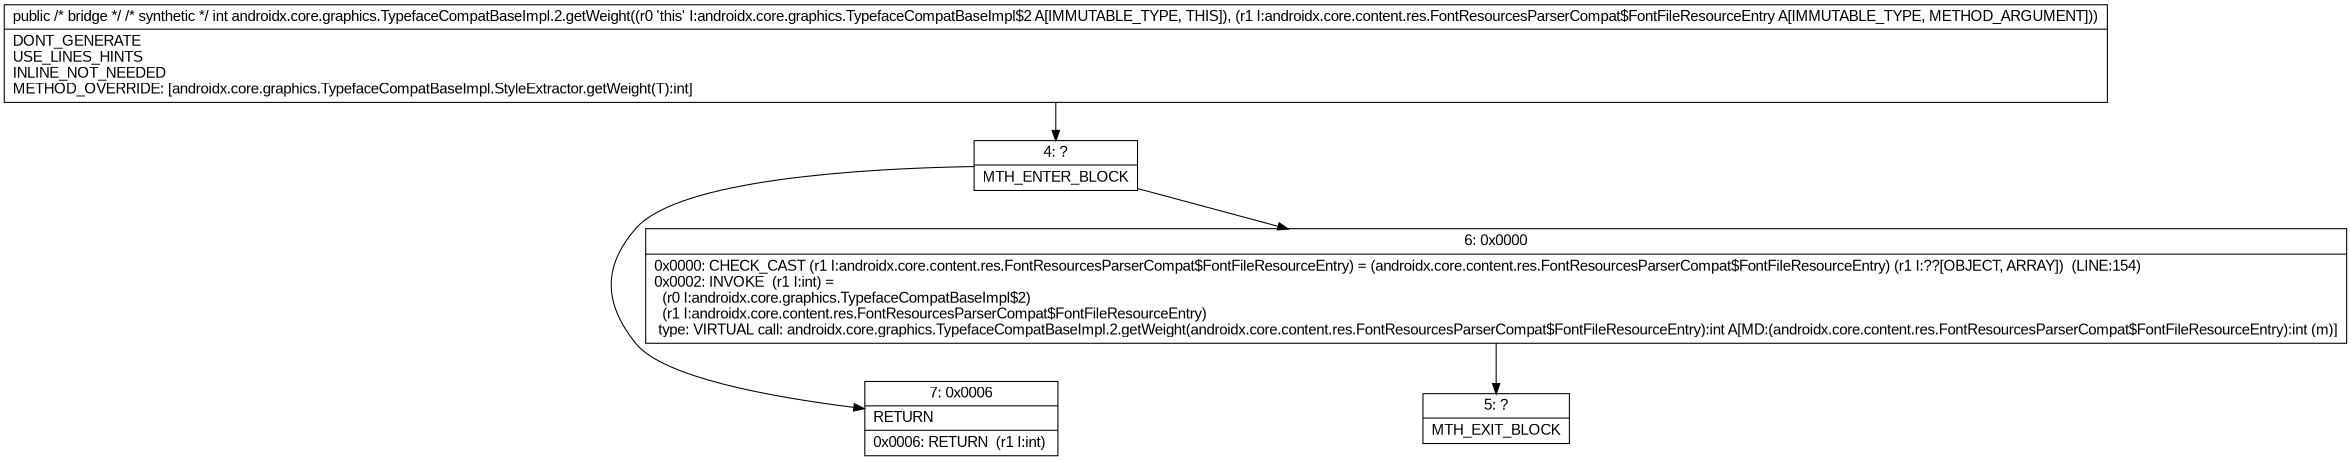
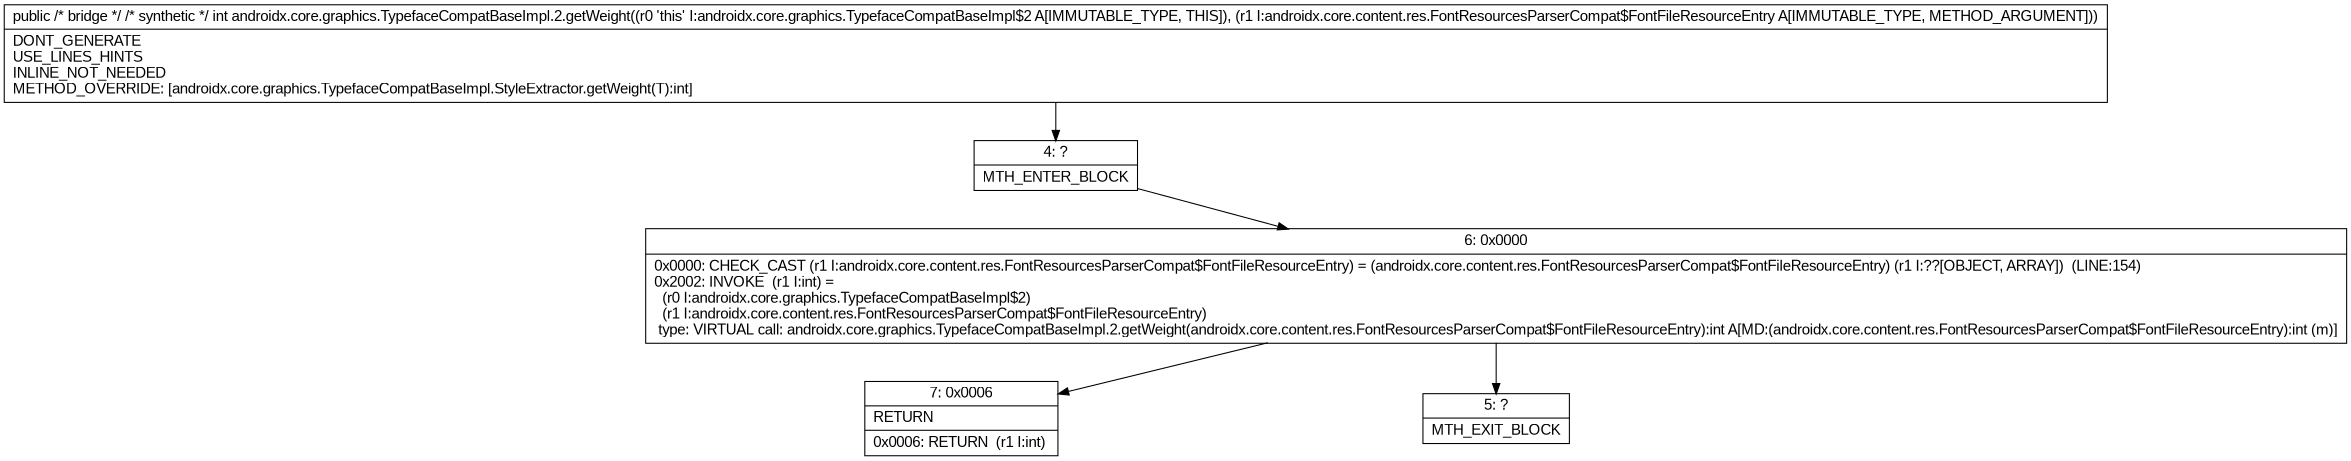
edge "4: ?" -> "7: 0x0006": now "6: 0x0000" -> "7: 0x0006"
node "6: 0x0000": text "0x0002: INVOKE  (r1 I:int) =" -> "0x2002: INVOKE  (r1 I:int) ="
